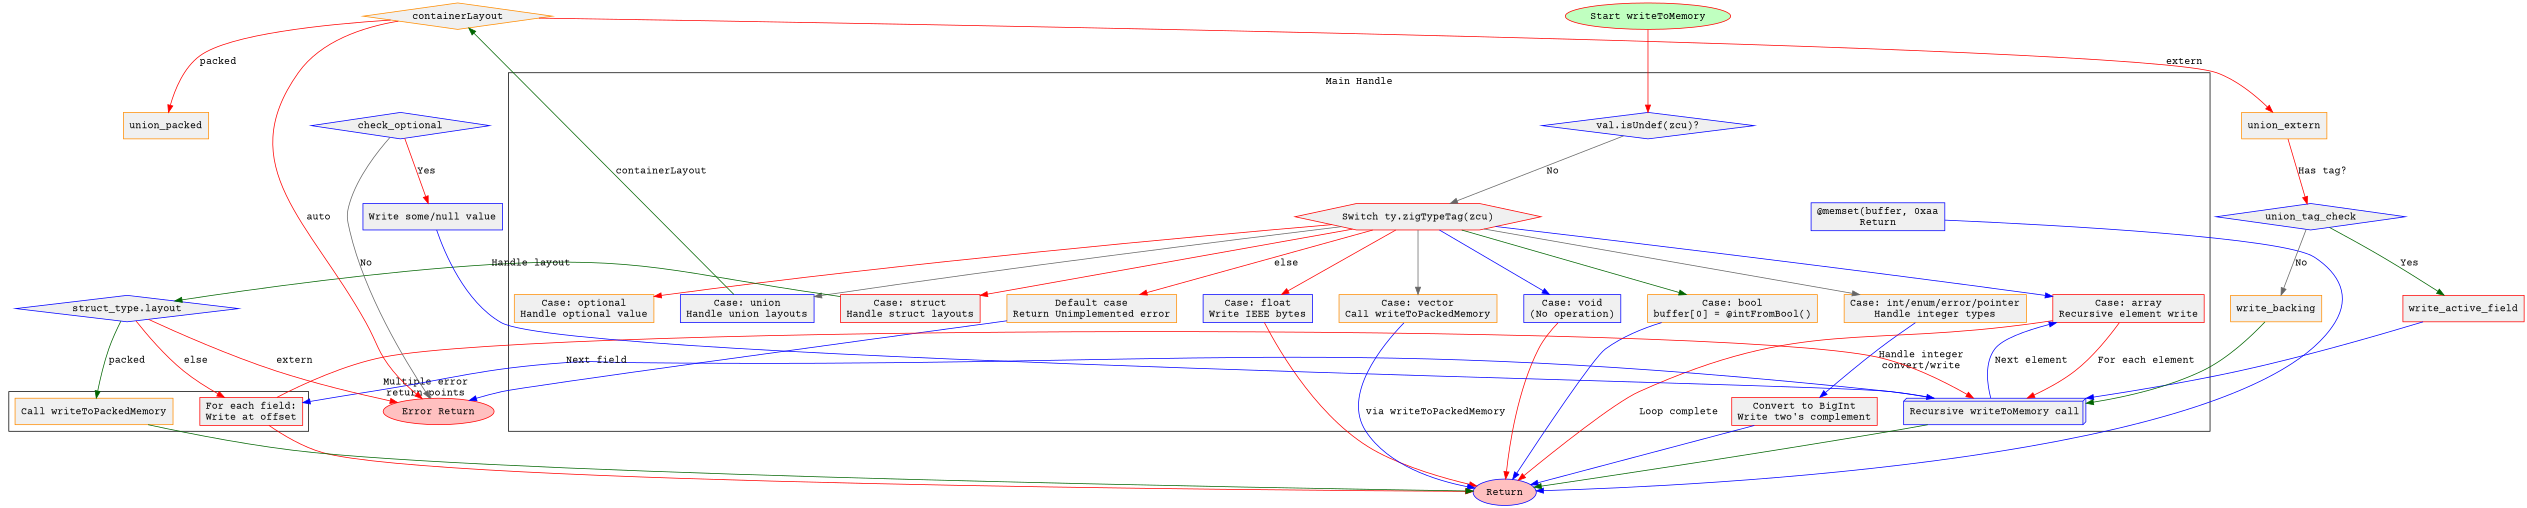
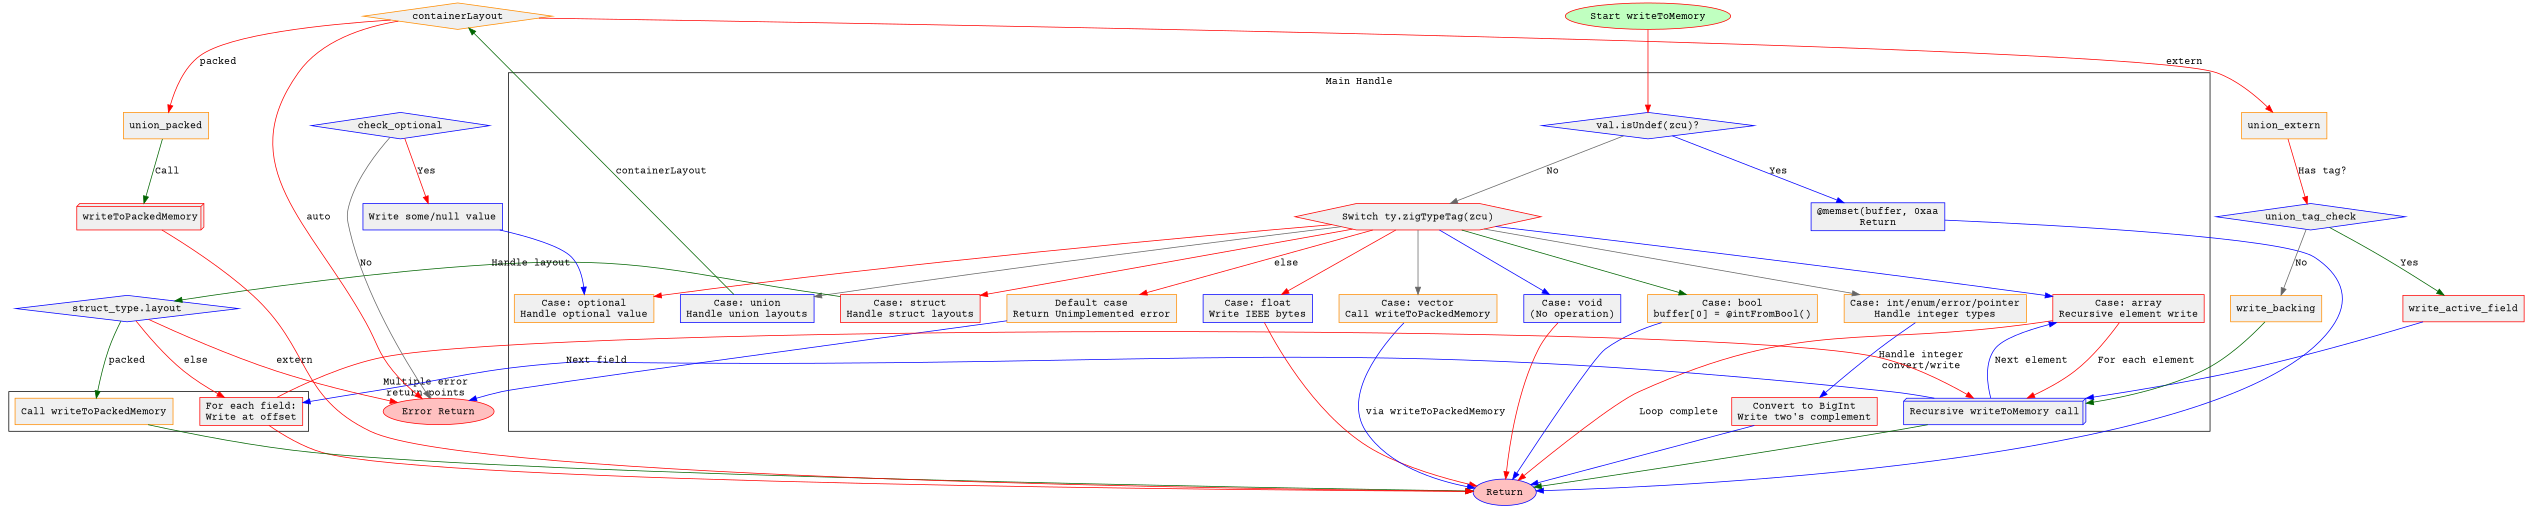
edge "val.isUndef(zcu)?" -> "@memset(buffer, 0xaa Return": added, label "Yes"
node "writeToPackedMemory": added
edge "Write some/null value" -> "Recursive writeToMemory call": now "Write some/null value" -> "Case: optional Handle optional value"
